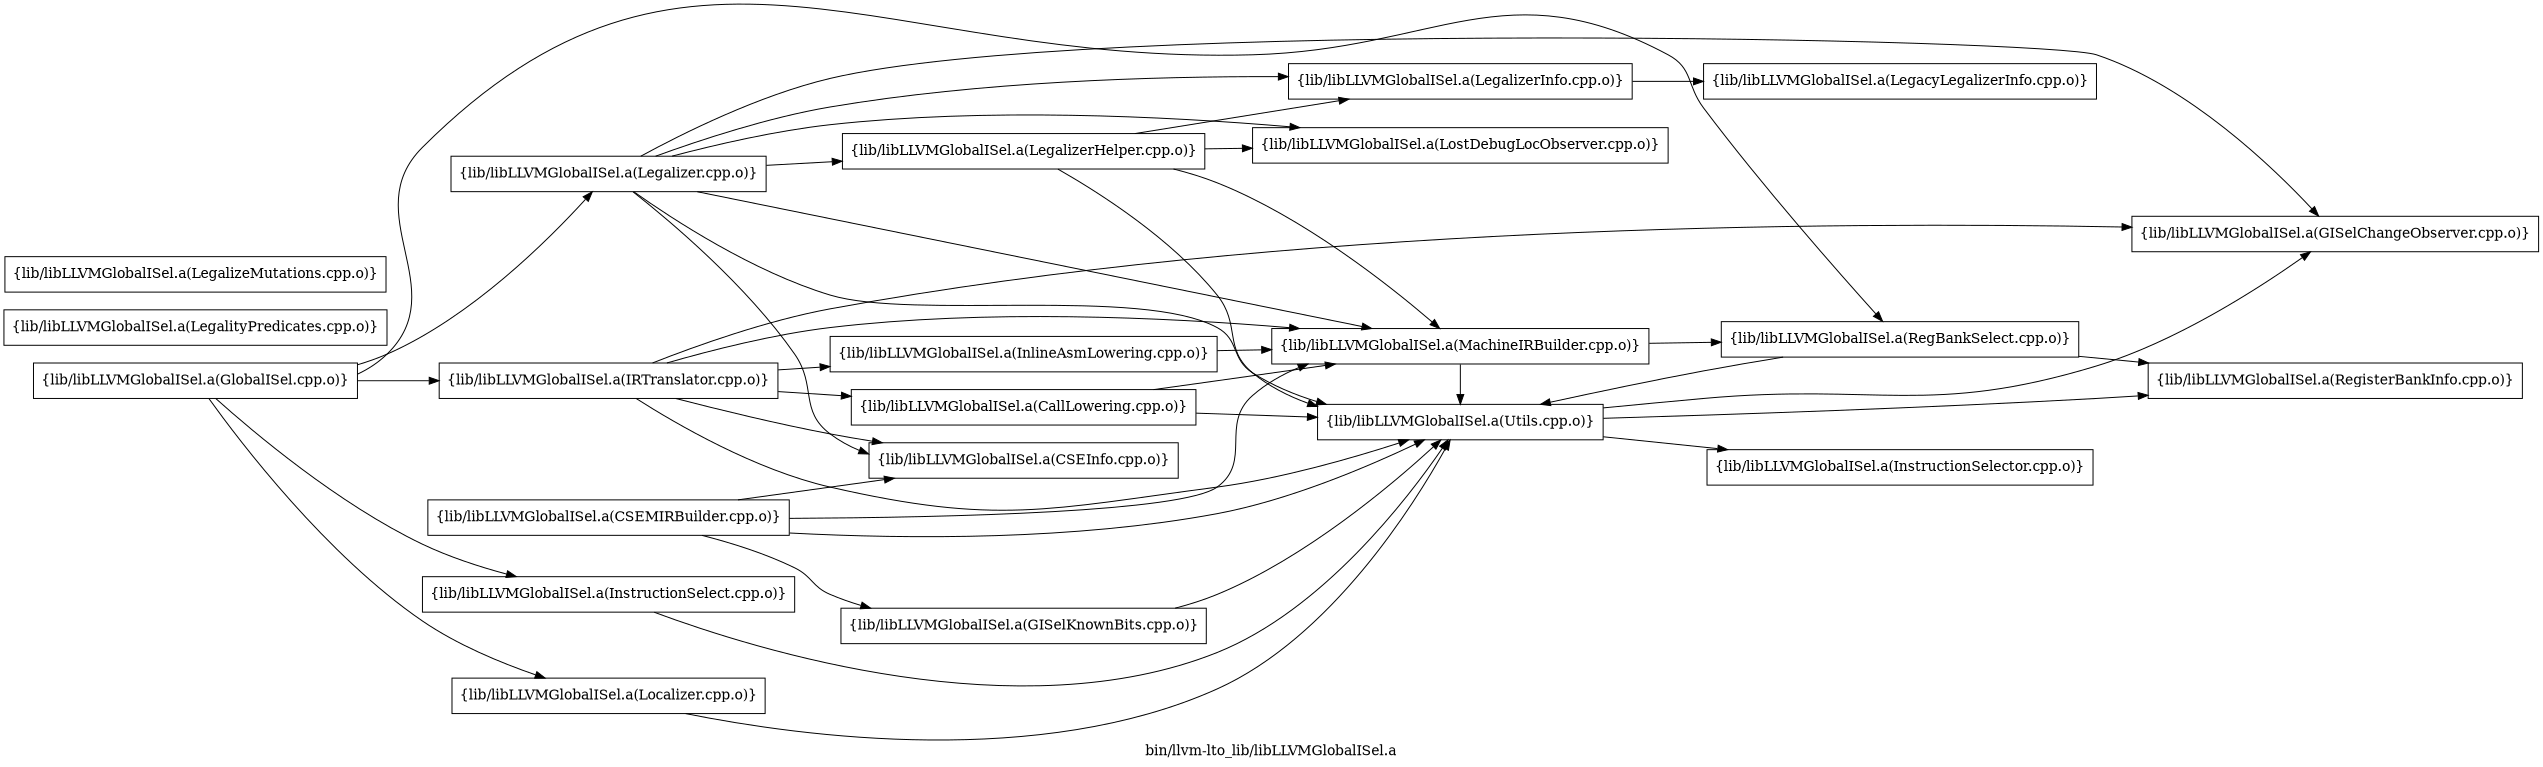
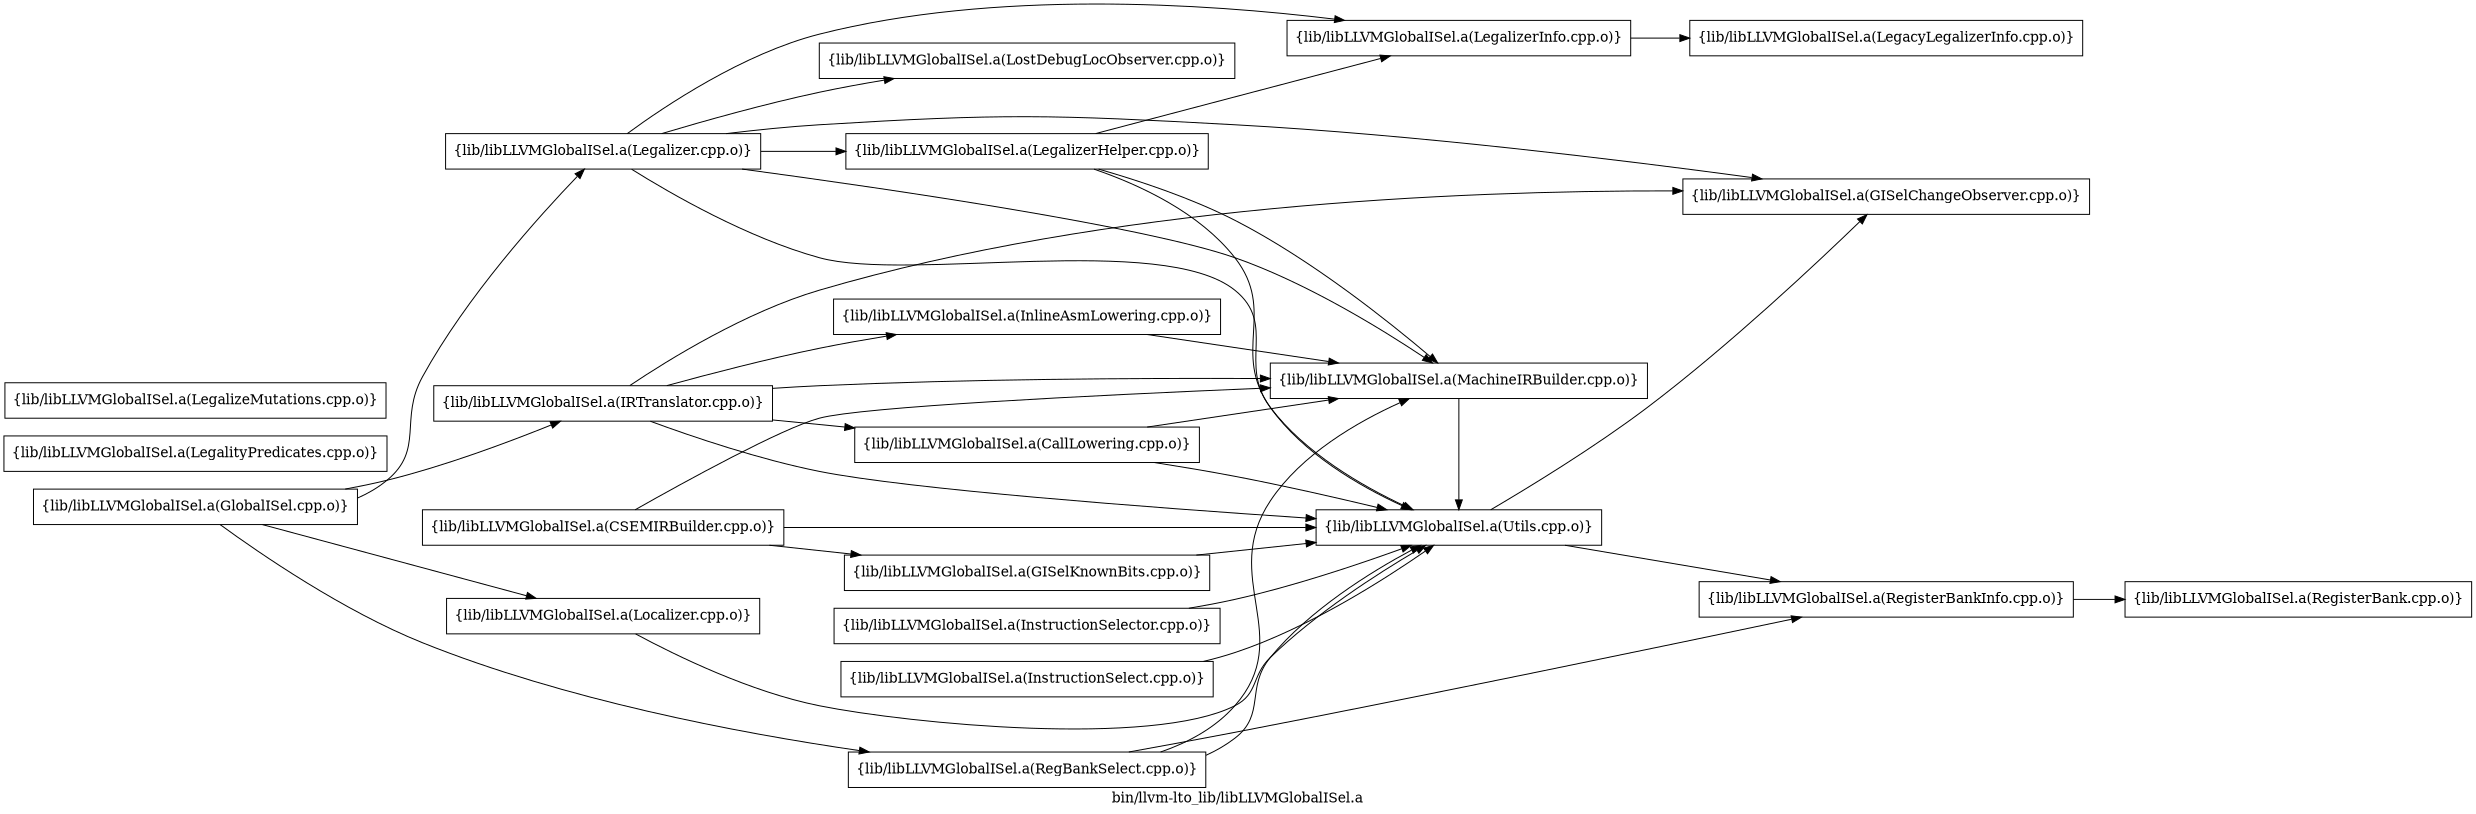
edge "{lib/libLLVMGlobalISel.a(LegalizerHelper.cpp.o)}" -> "{lib/libLLVMGlobalISel.a(LostDebugLocObserver.cpp.o)}": removed
edge "{lib/libLLVMGlobalISel.a(MachineIRBuilder.cpp.o)}" -> "{lib/libLLVMGlobalISel.a(RegBankSelect.cpp.o)}": reversed
edge "{lib/libLLVMGlobalISel.a(Utils.cpp.o)}" -> "{lib/libLLVMGlobalISel.a(InstructionSelector.cpp.o)}": reversed
node "{lib/libLLVMGlobalISel.a(CSEInfo.cpp.o)}": removed
edge "{lib/libLLVMGlobalISel.a(GlobalISel.cpp.o)}" -> "{lib/libLLVMGlobalISel.a(InstructionSelect.cpp.o)}": removed
node "{lib/libLLVMGlobalISel.a(RegisterBank.cpp.o)}": added
